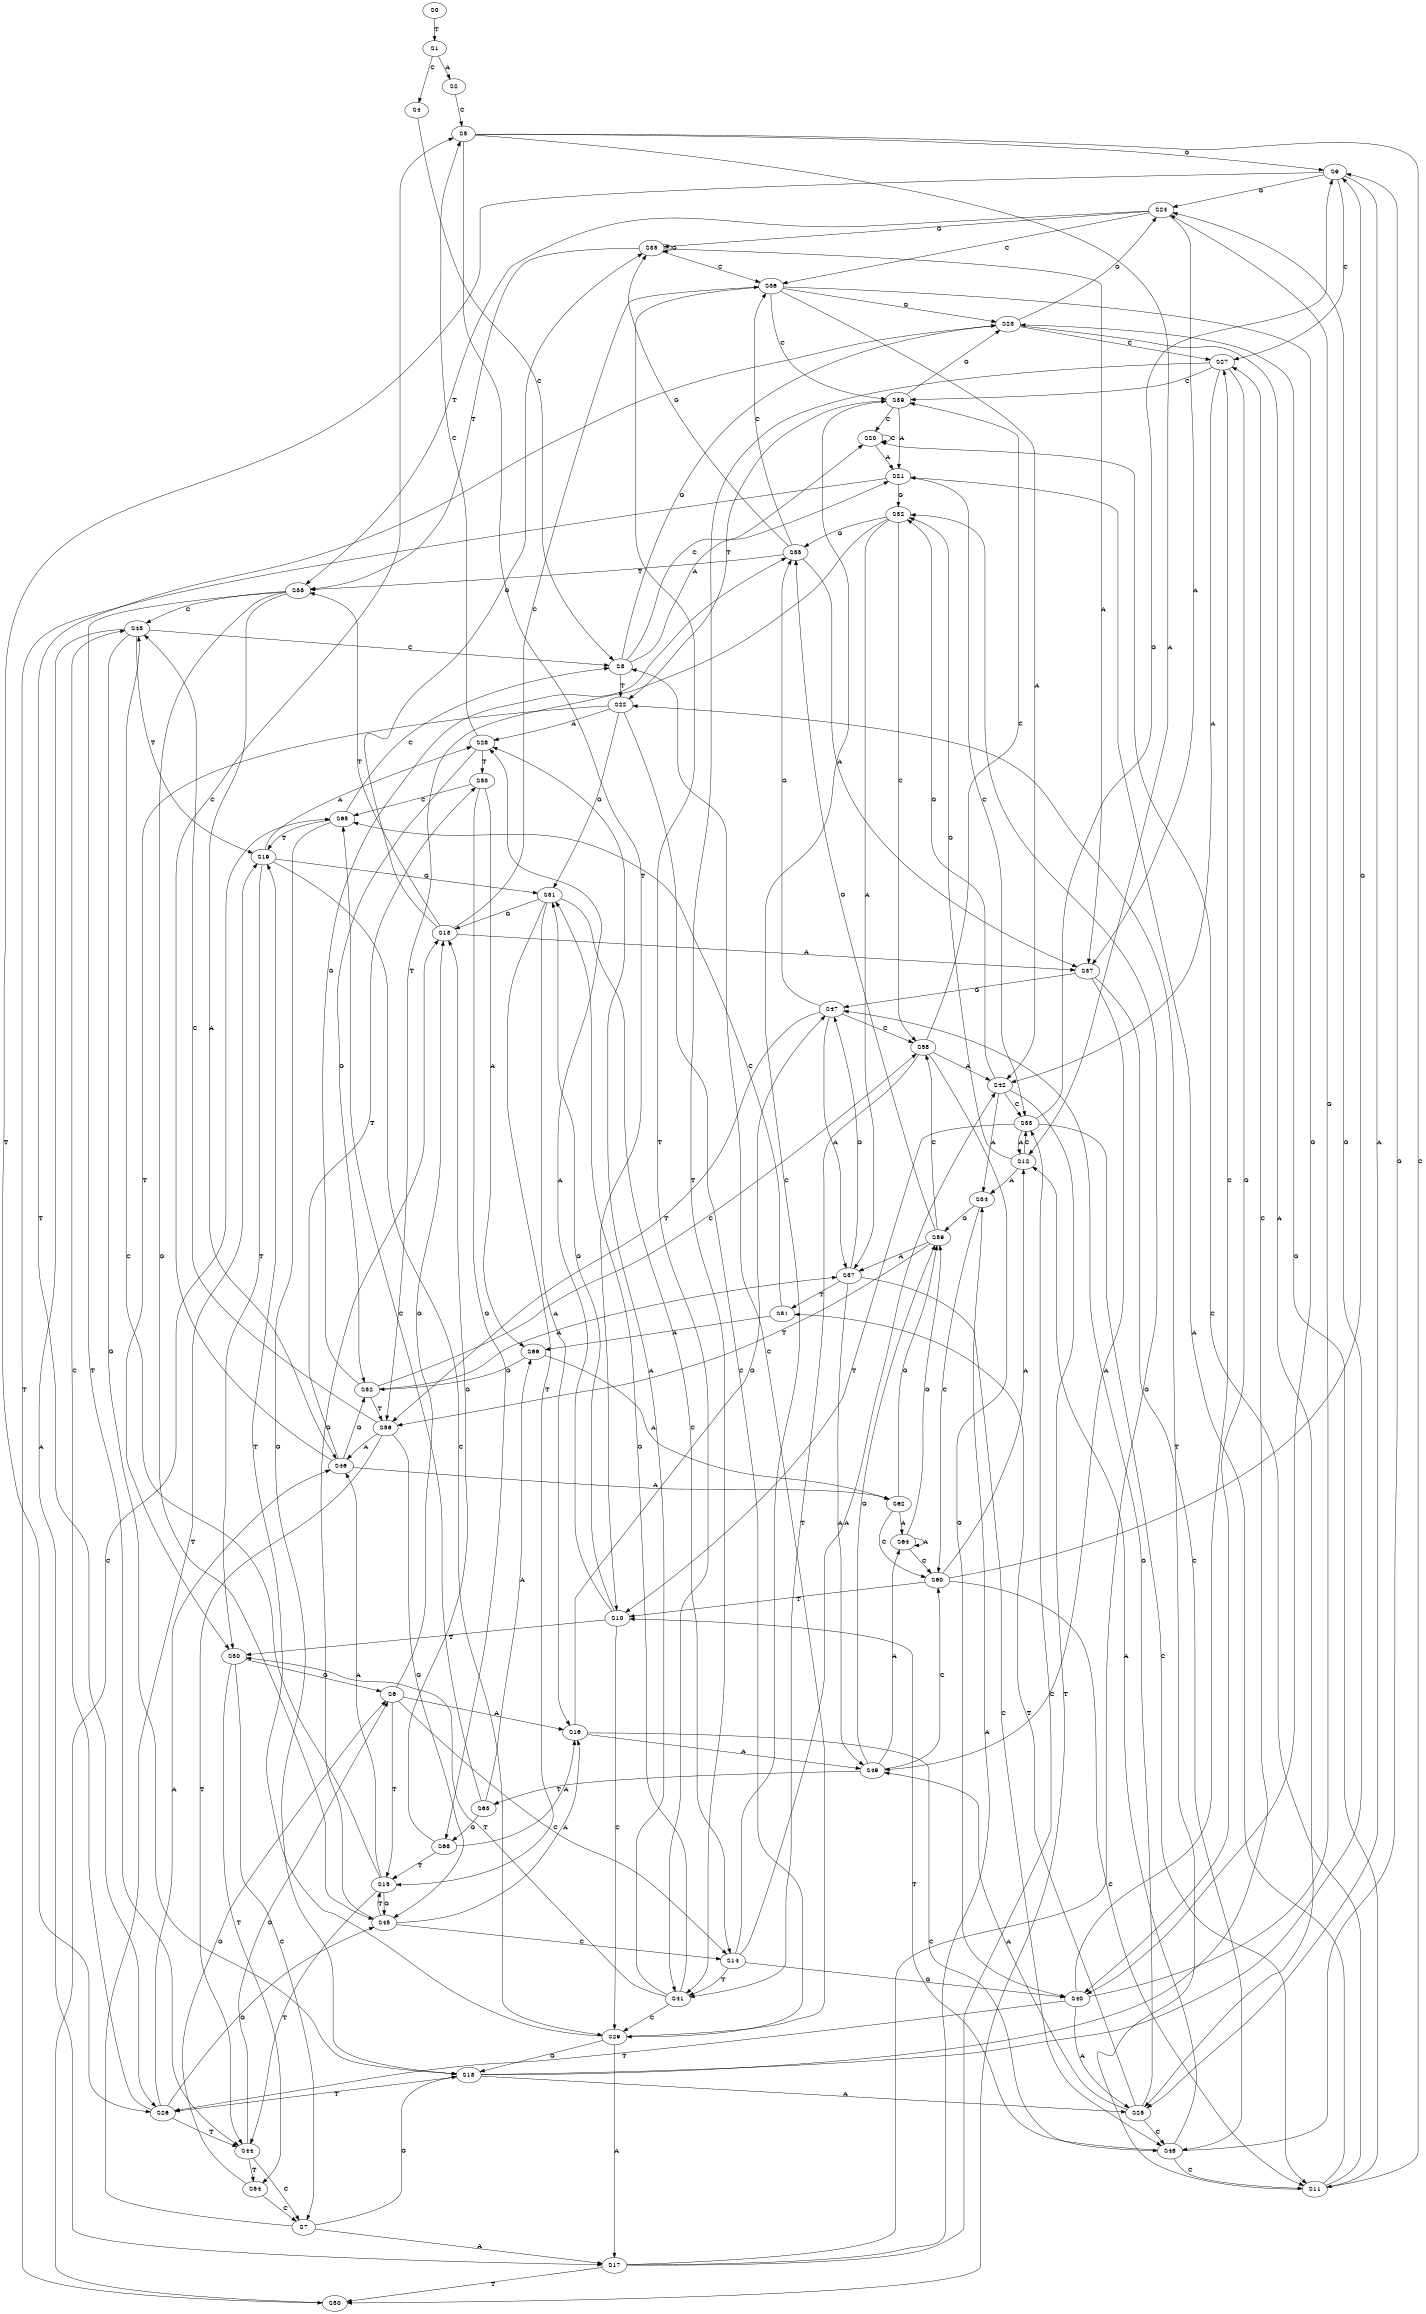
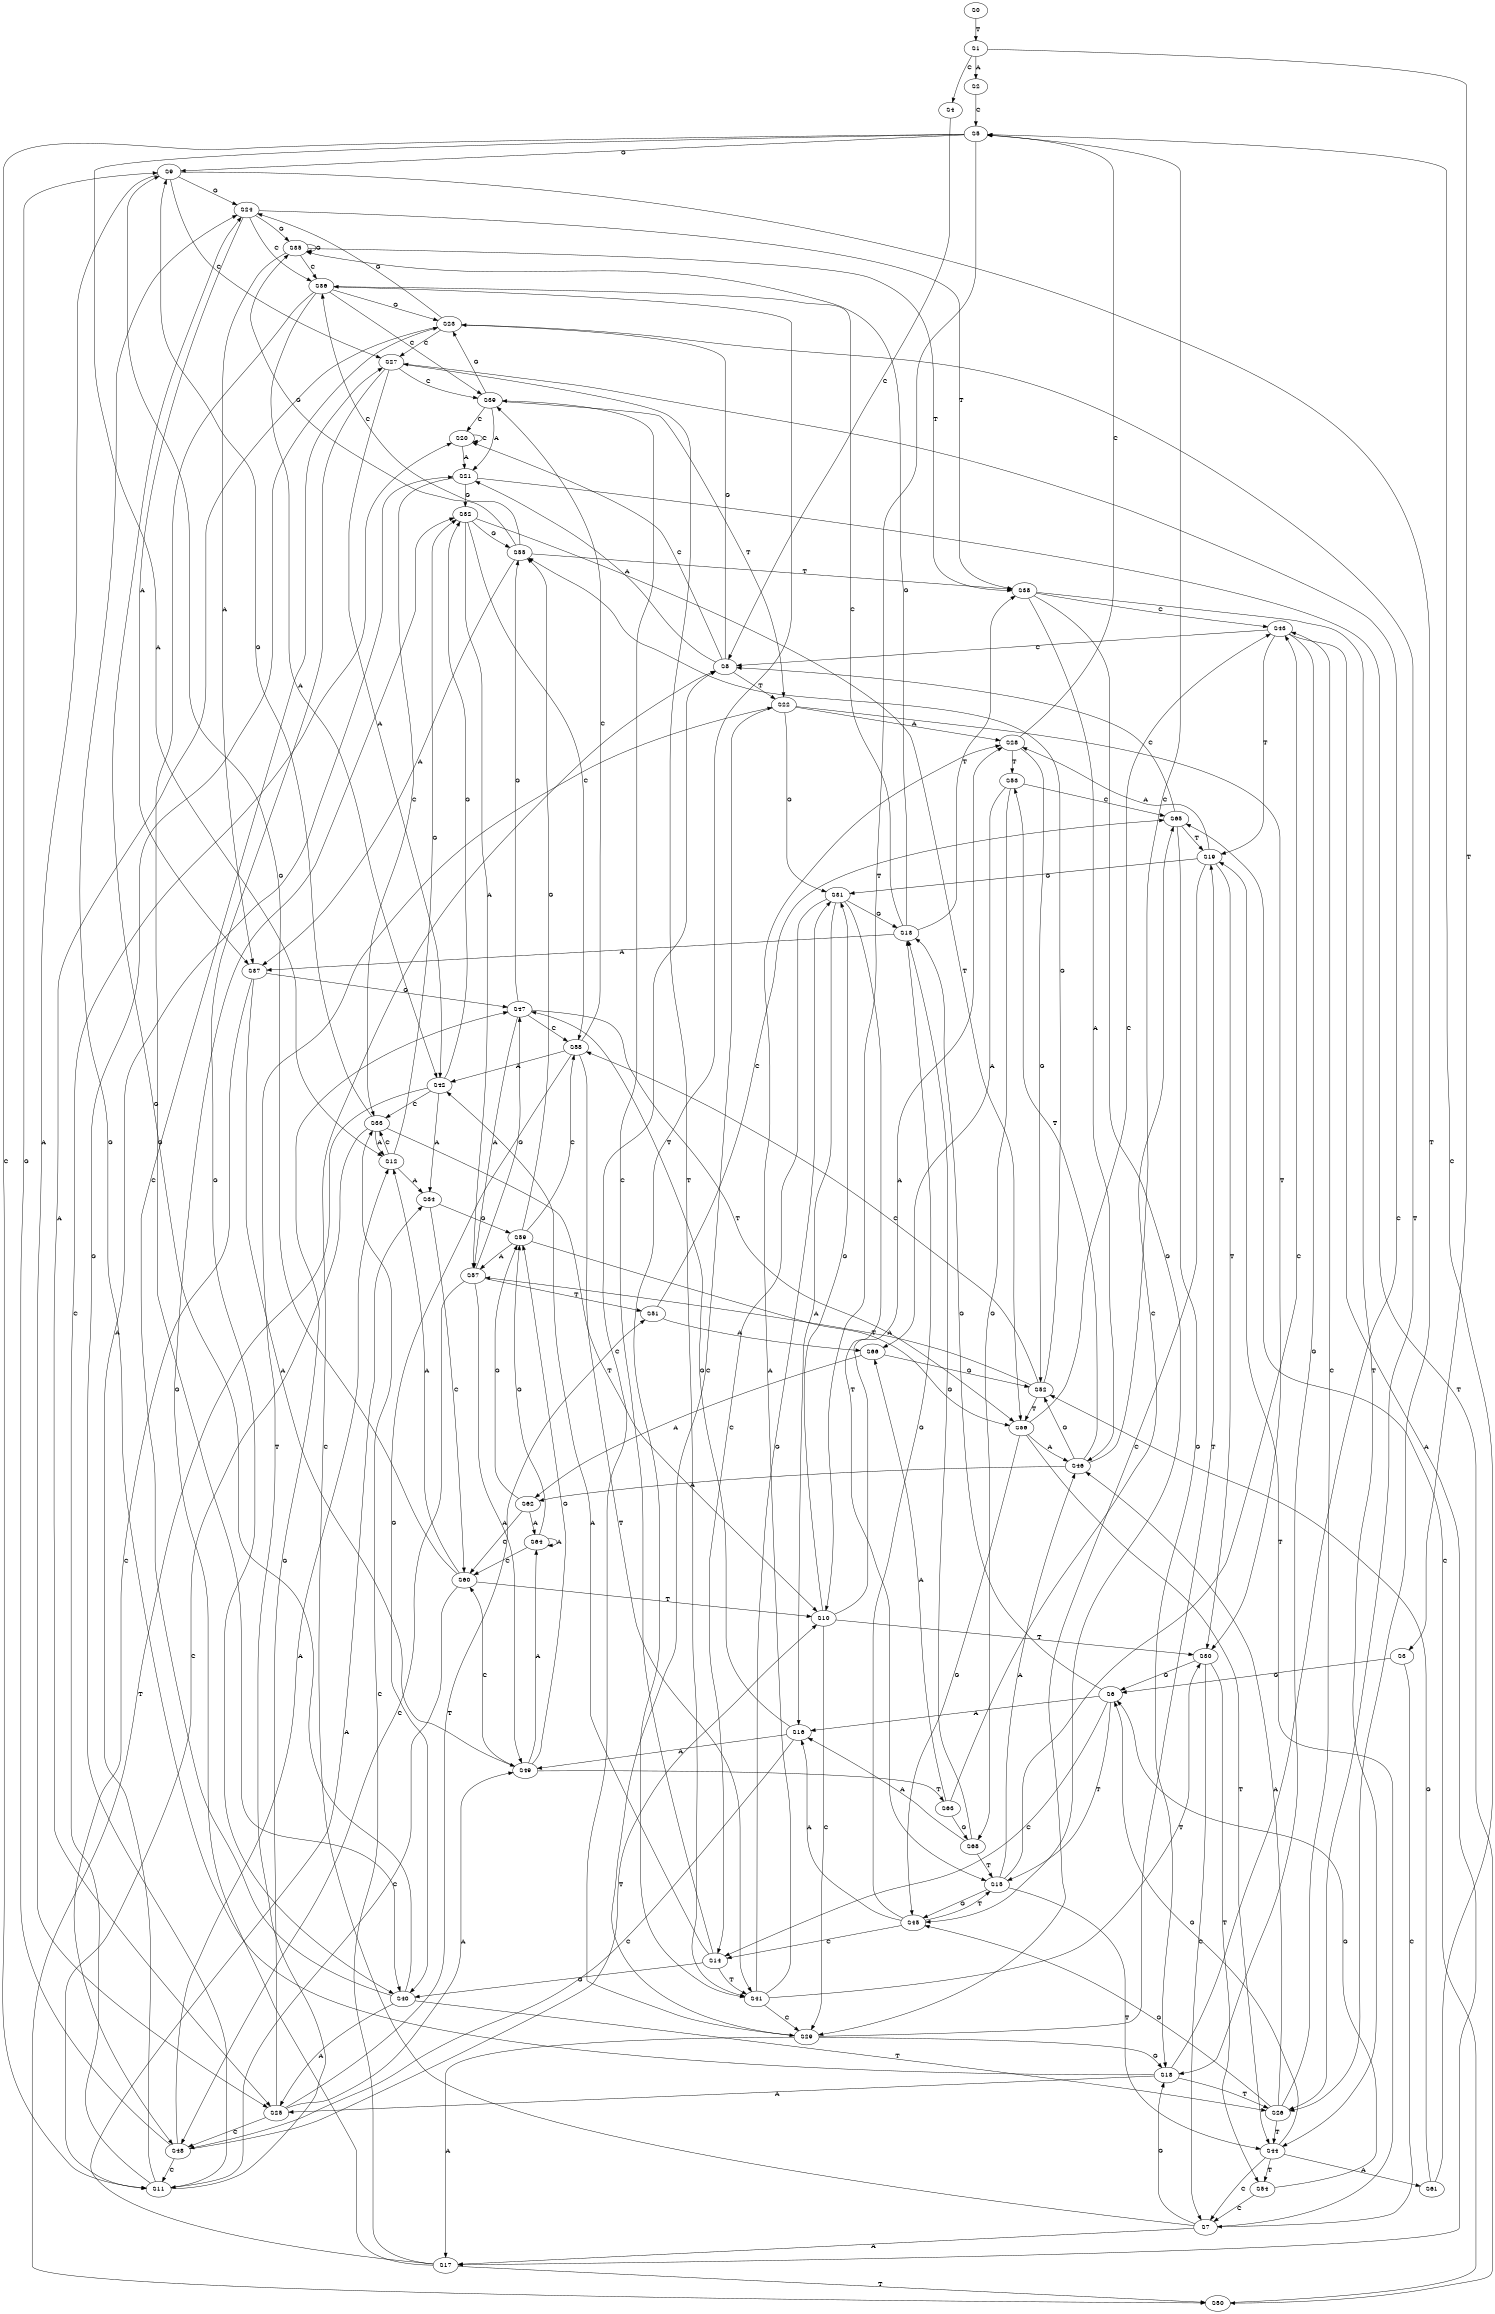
node "S3": added
edge "S7" -> "S8": added, label "C"
node "S61": added
